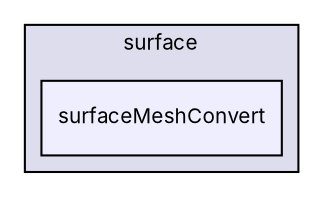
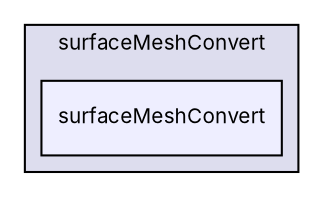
cluster "surface": label "surface" -> "surfaceMeshConvert"
